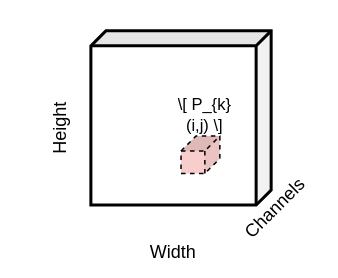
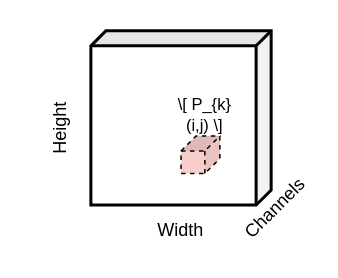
node "Width": moved (173, 253) -> (181, 230)
